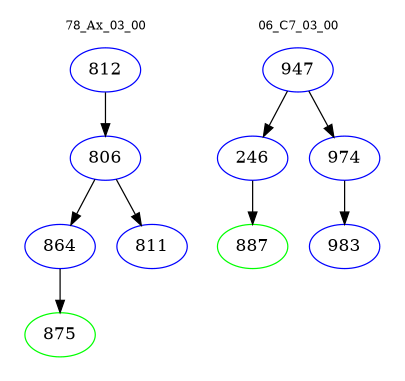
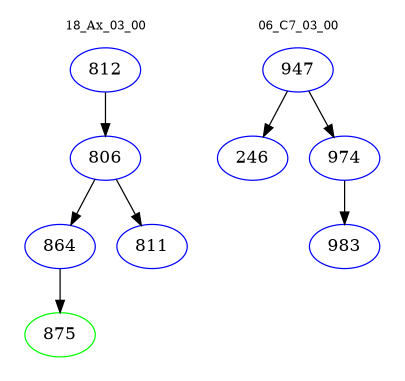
cluster "78_Ax_03_00": label "78_Ax_03_00" -> "18_Ax_03_00"
node "887": removed
